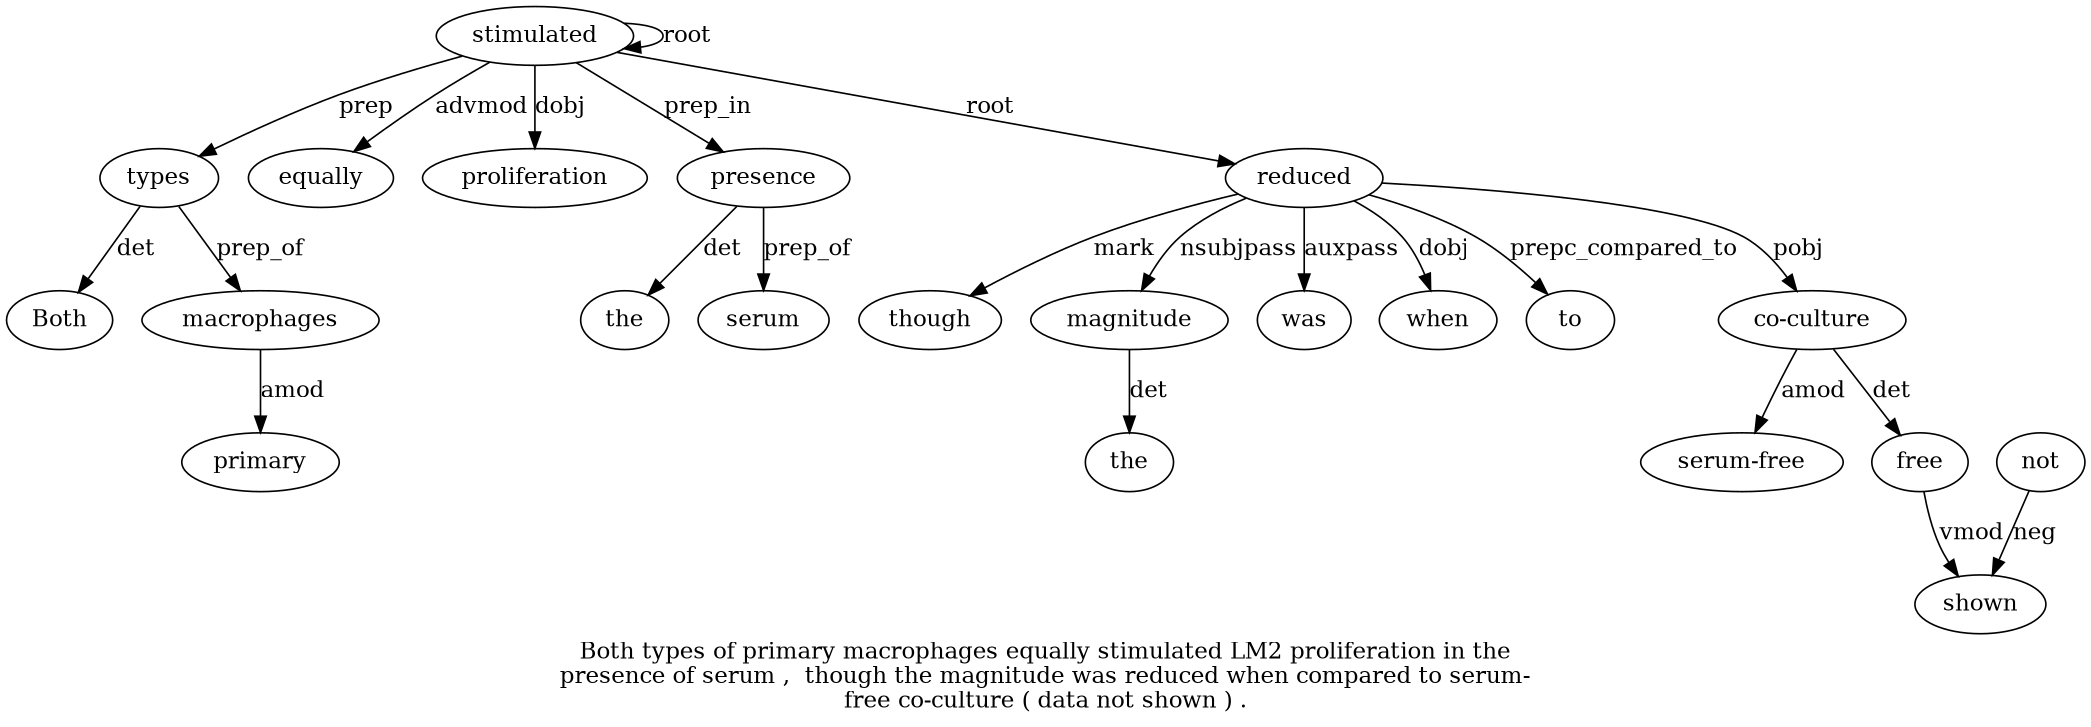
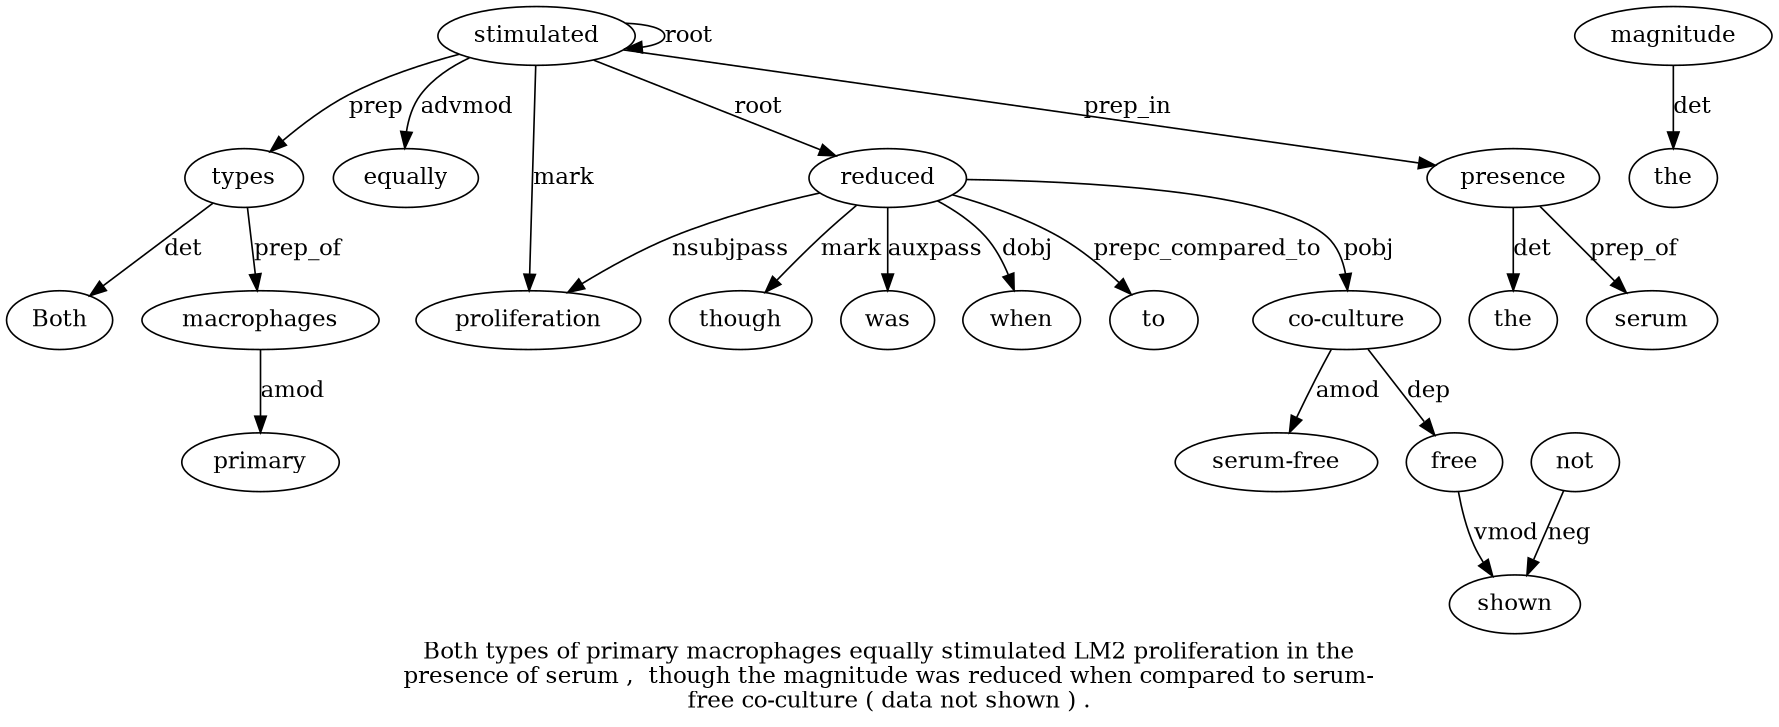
edge "stimulated" -> "proliferation": label "dobj" -> "mark"
edge "reduced" -> "magnitude": now "reduced" -> "proliferation"
edge "co-culture" -> "free": label "det" -> "dep"
